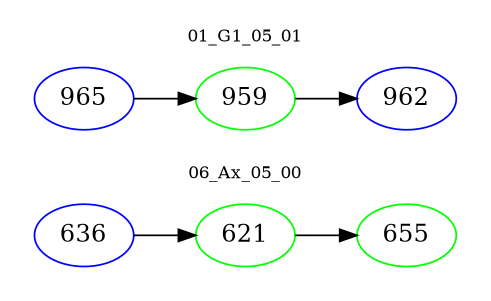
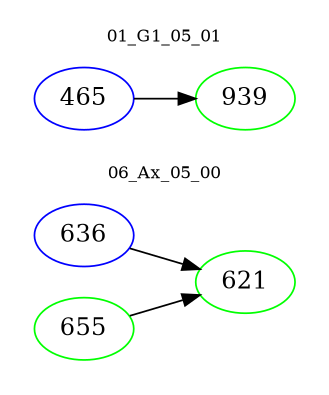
node "965": label "965" -> "465"
node "959": label "959" -> "939"
node "962": removed
edge "621" -> "655": reversed
